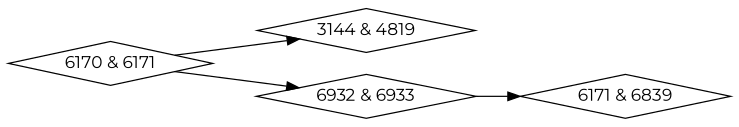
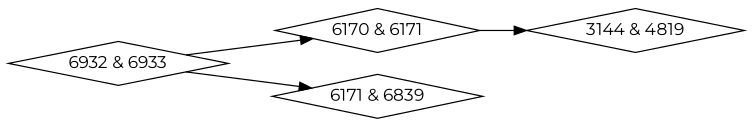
edge "6170 & 6171" -> "6932 & 6933": reversed
